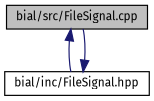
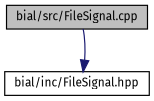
edge "bial/inc/FileSignal.hpp" -> "bial/src/FileSignal.cpp": removed
